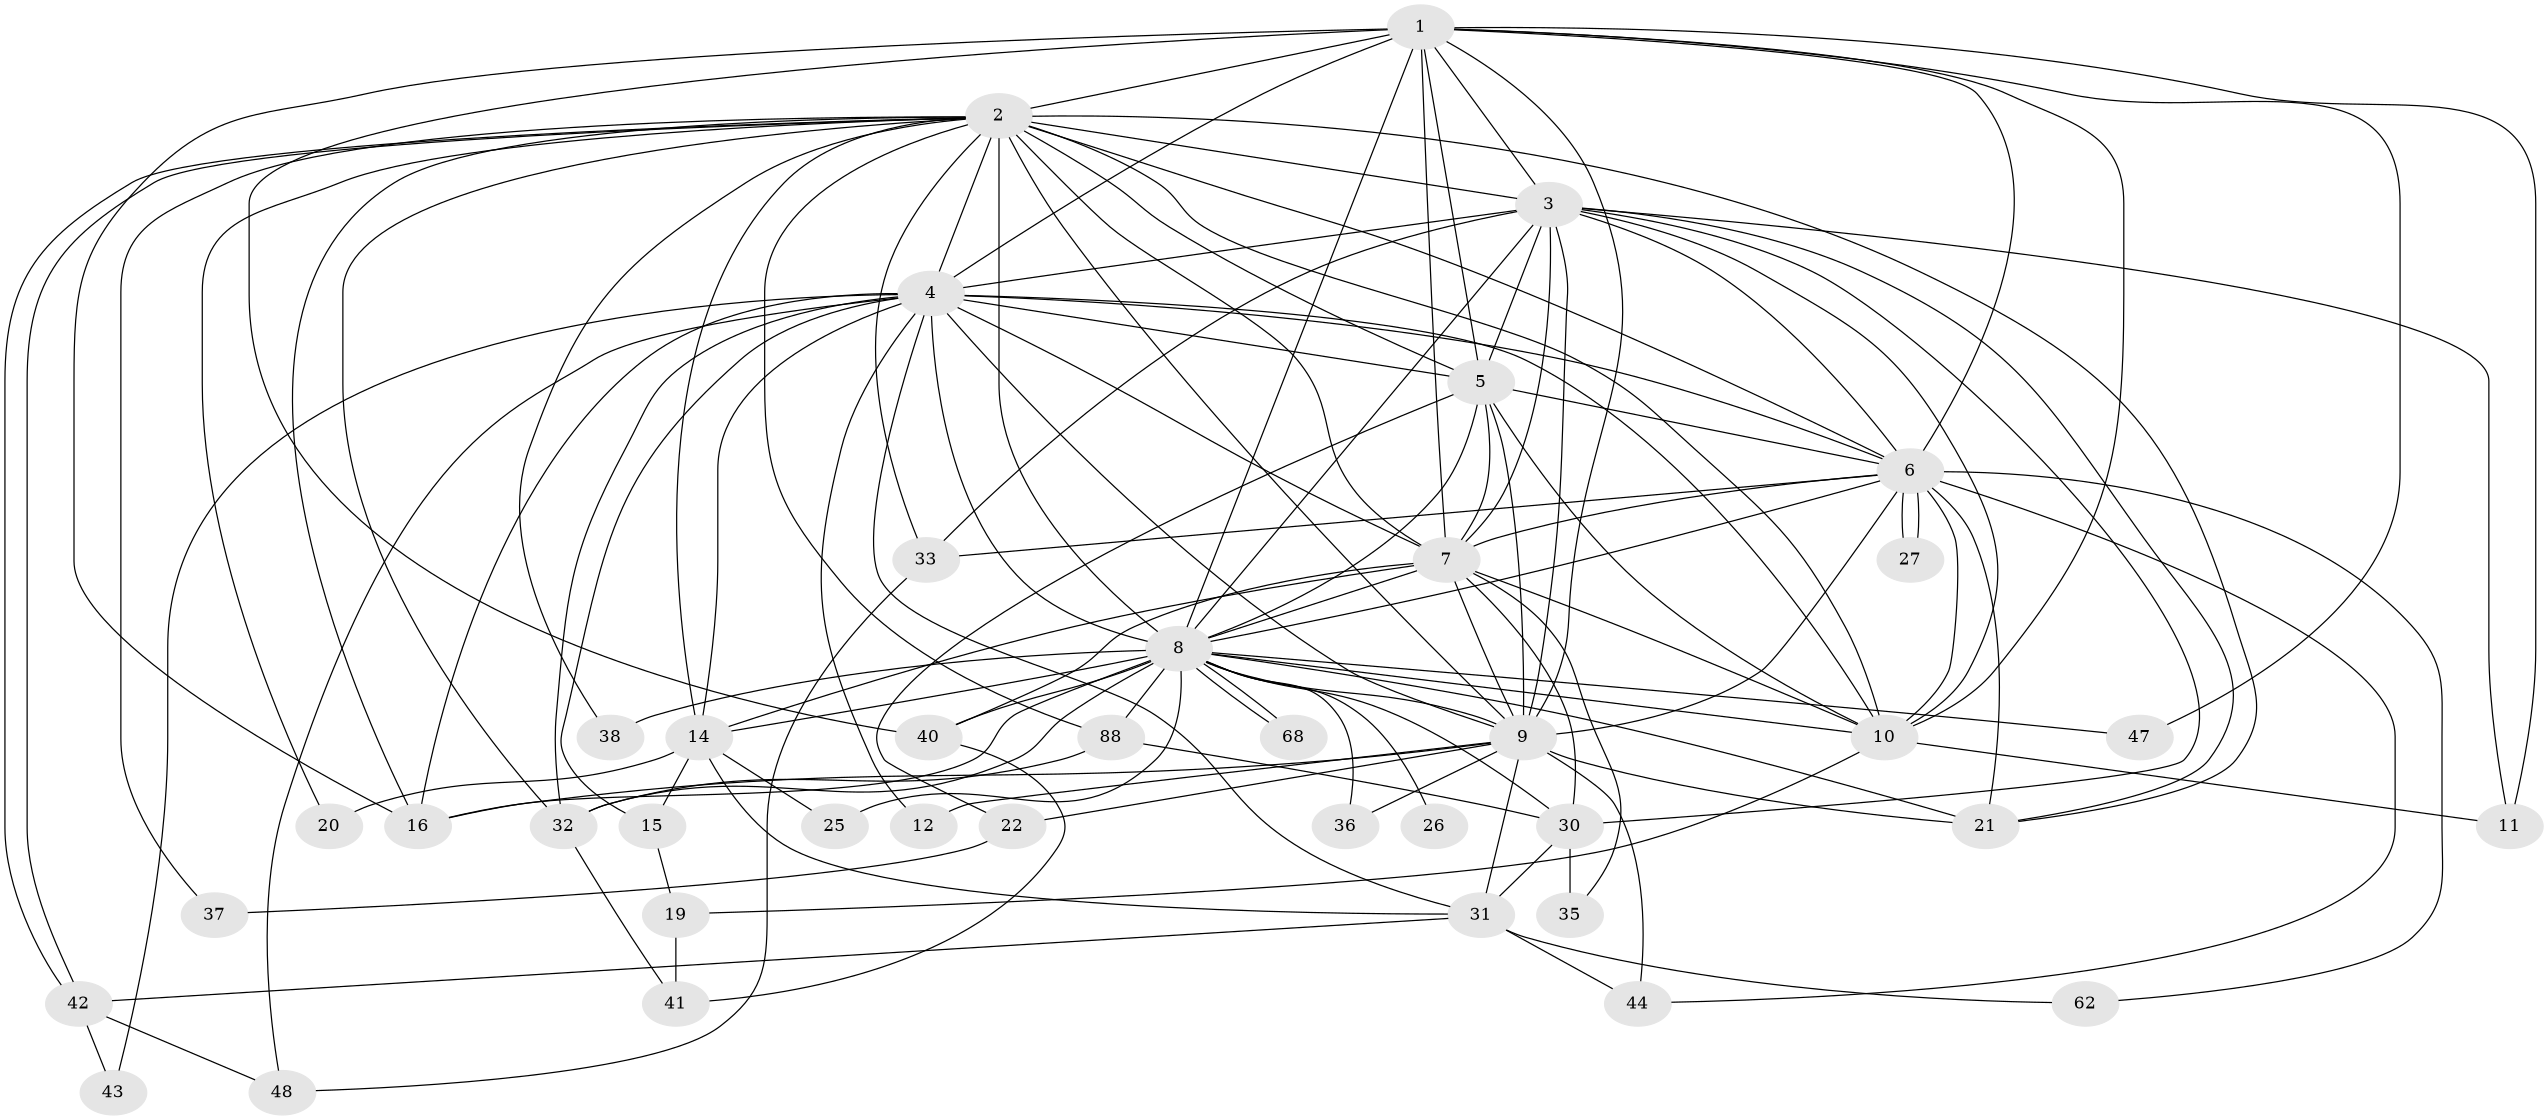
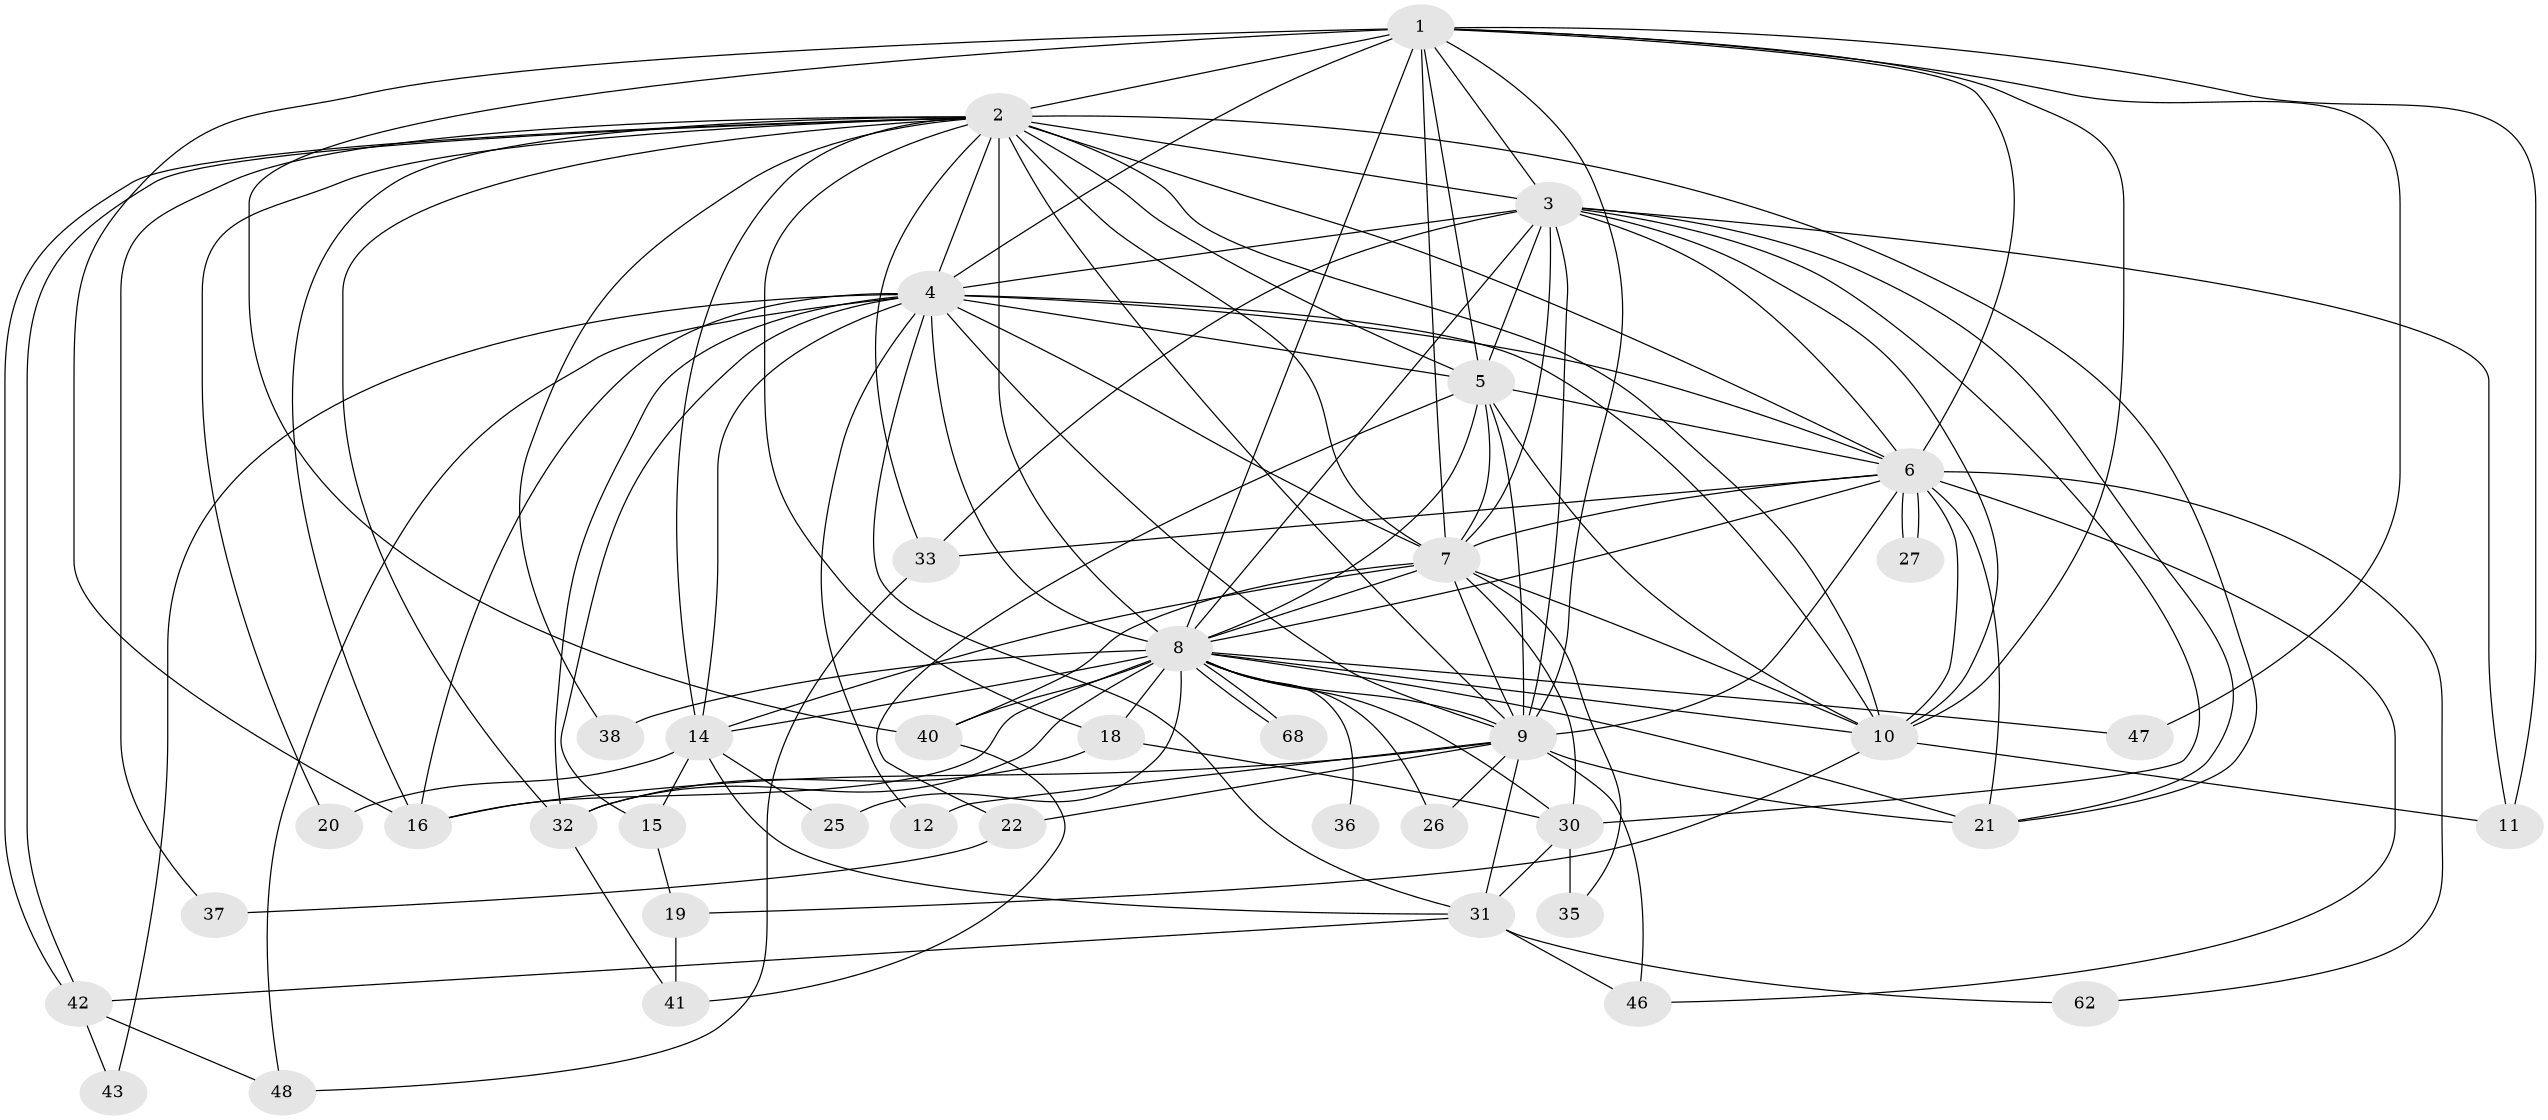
node "88": label "88" -> "18"
edge "9" -- "36": now "9" -- "26"
node "44": label "44" -> "46"
